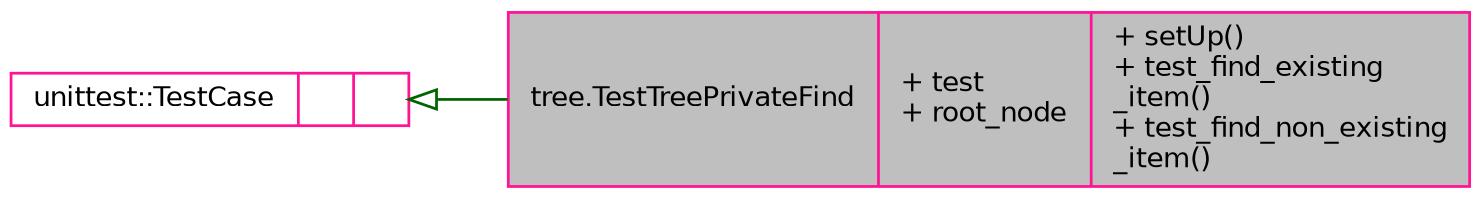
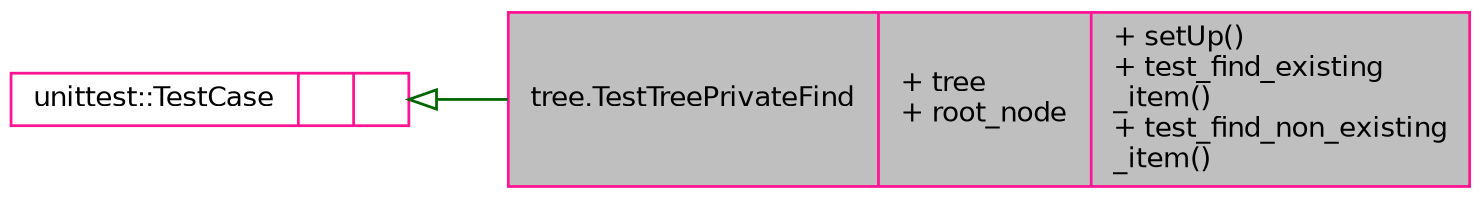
node "tree.TestTreePrivateFind": text "+ test" -> "+ tree"
